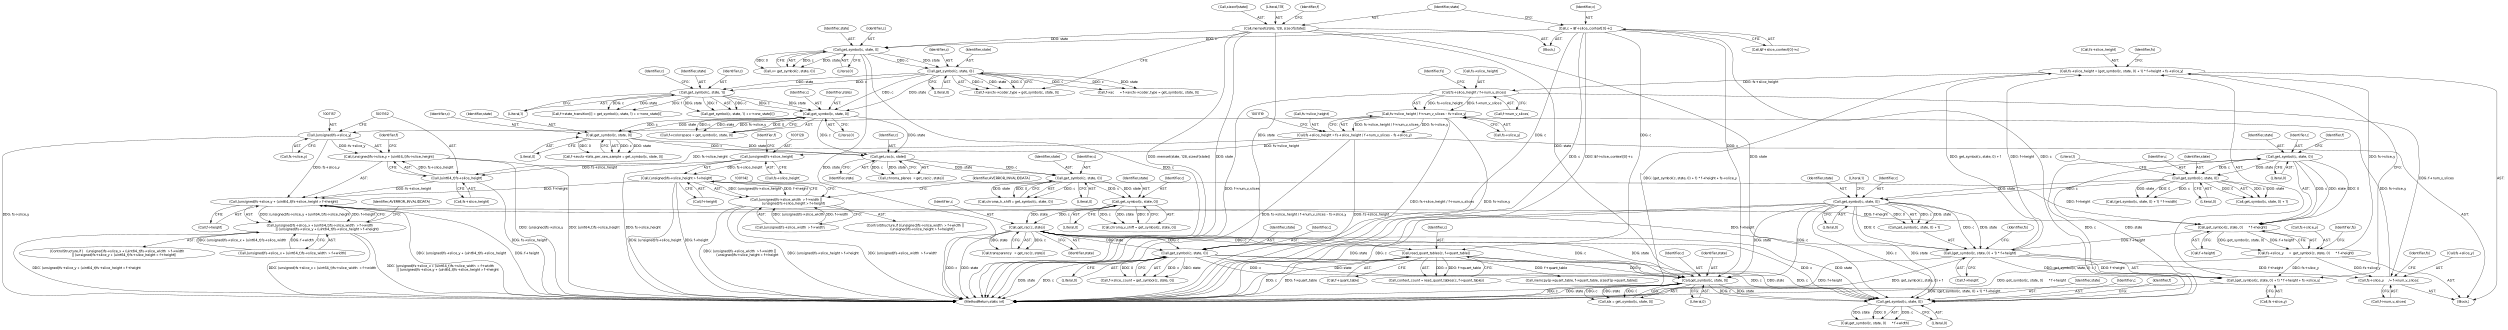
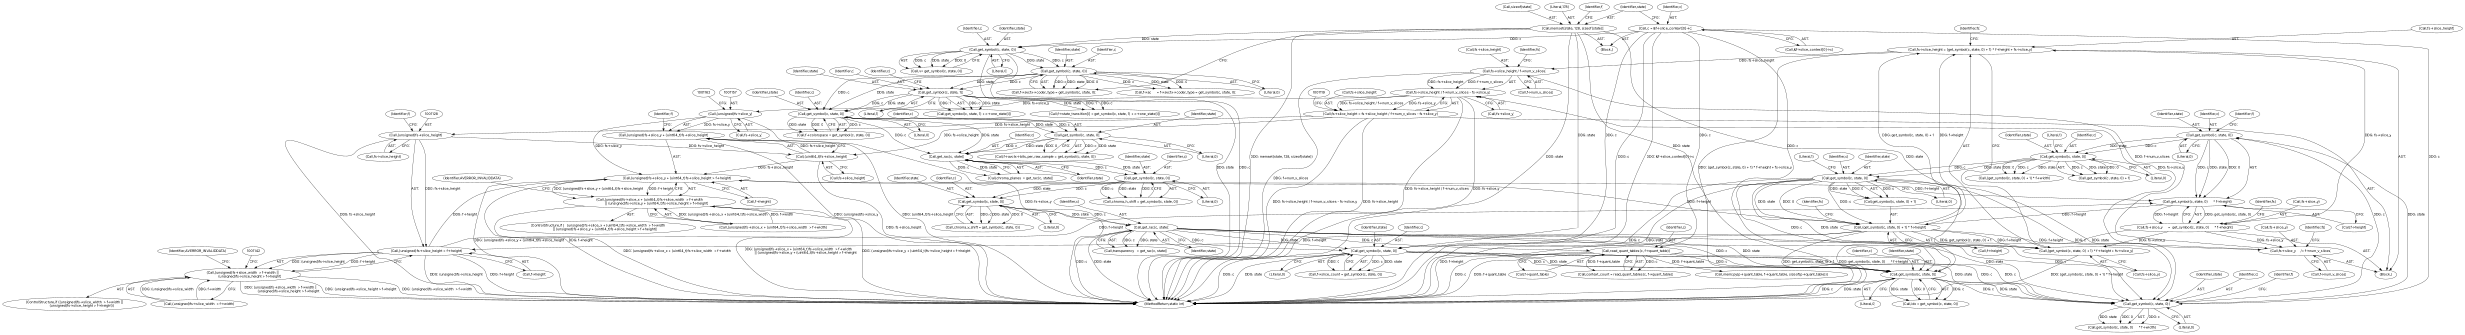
edge "1001162" -> "(Call,(uint64_t)fs->slice_height)": removed, label "AST:"
edge "(Call,(get_symbol(c, state, 0) + 1) * f->height)" -> "(Call,(unsigned)fs->slice_height > f->height)": added, label "DDG: f->height"
